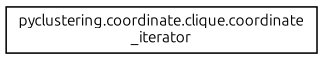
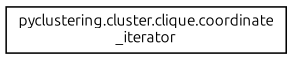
node "pyclustering.coordinate.clique.coordinate _iterator": label "pyclustering.coordinate.clique.coordinate _iterator" -> "pyclustering.cluster.clique.coordinate _iterator"
